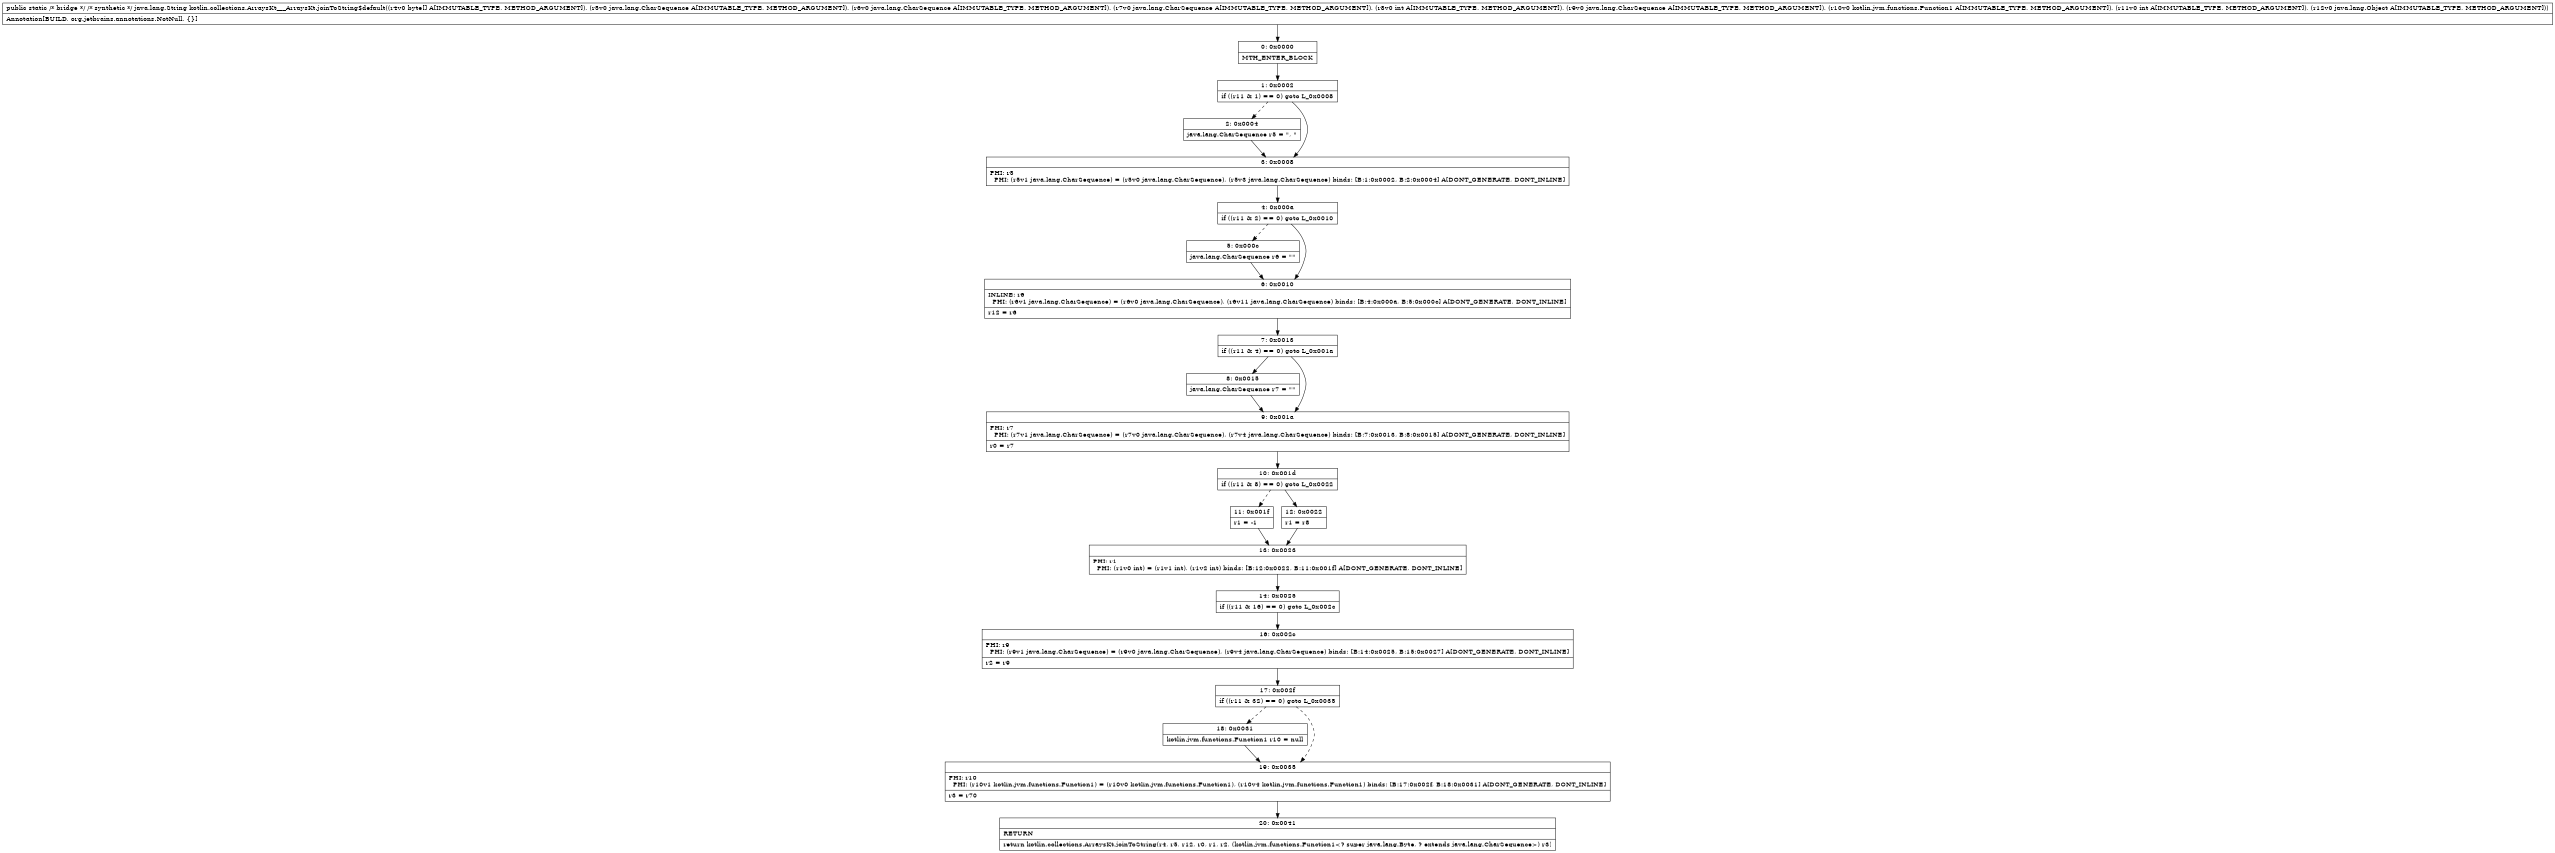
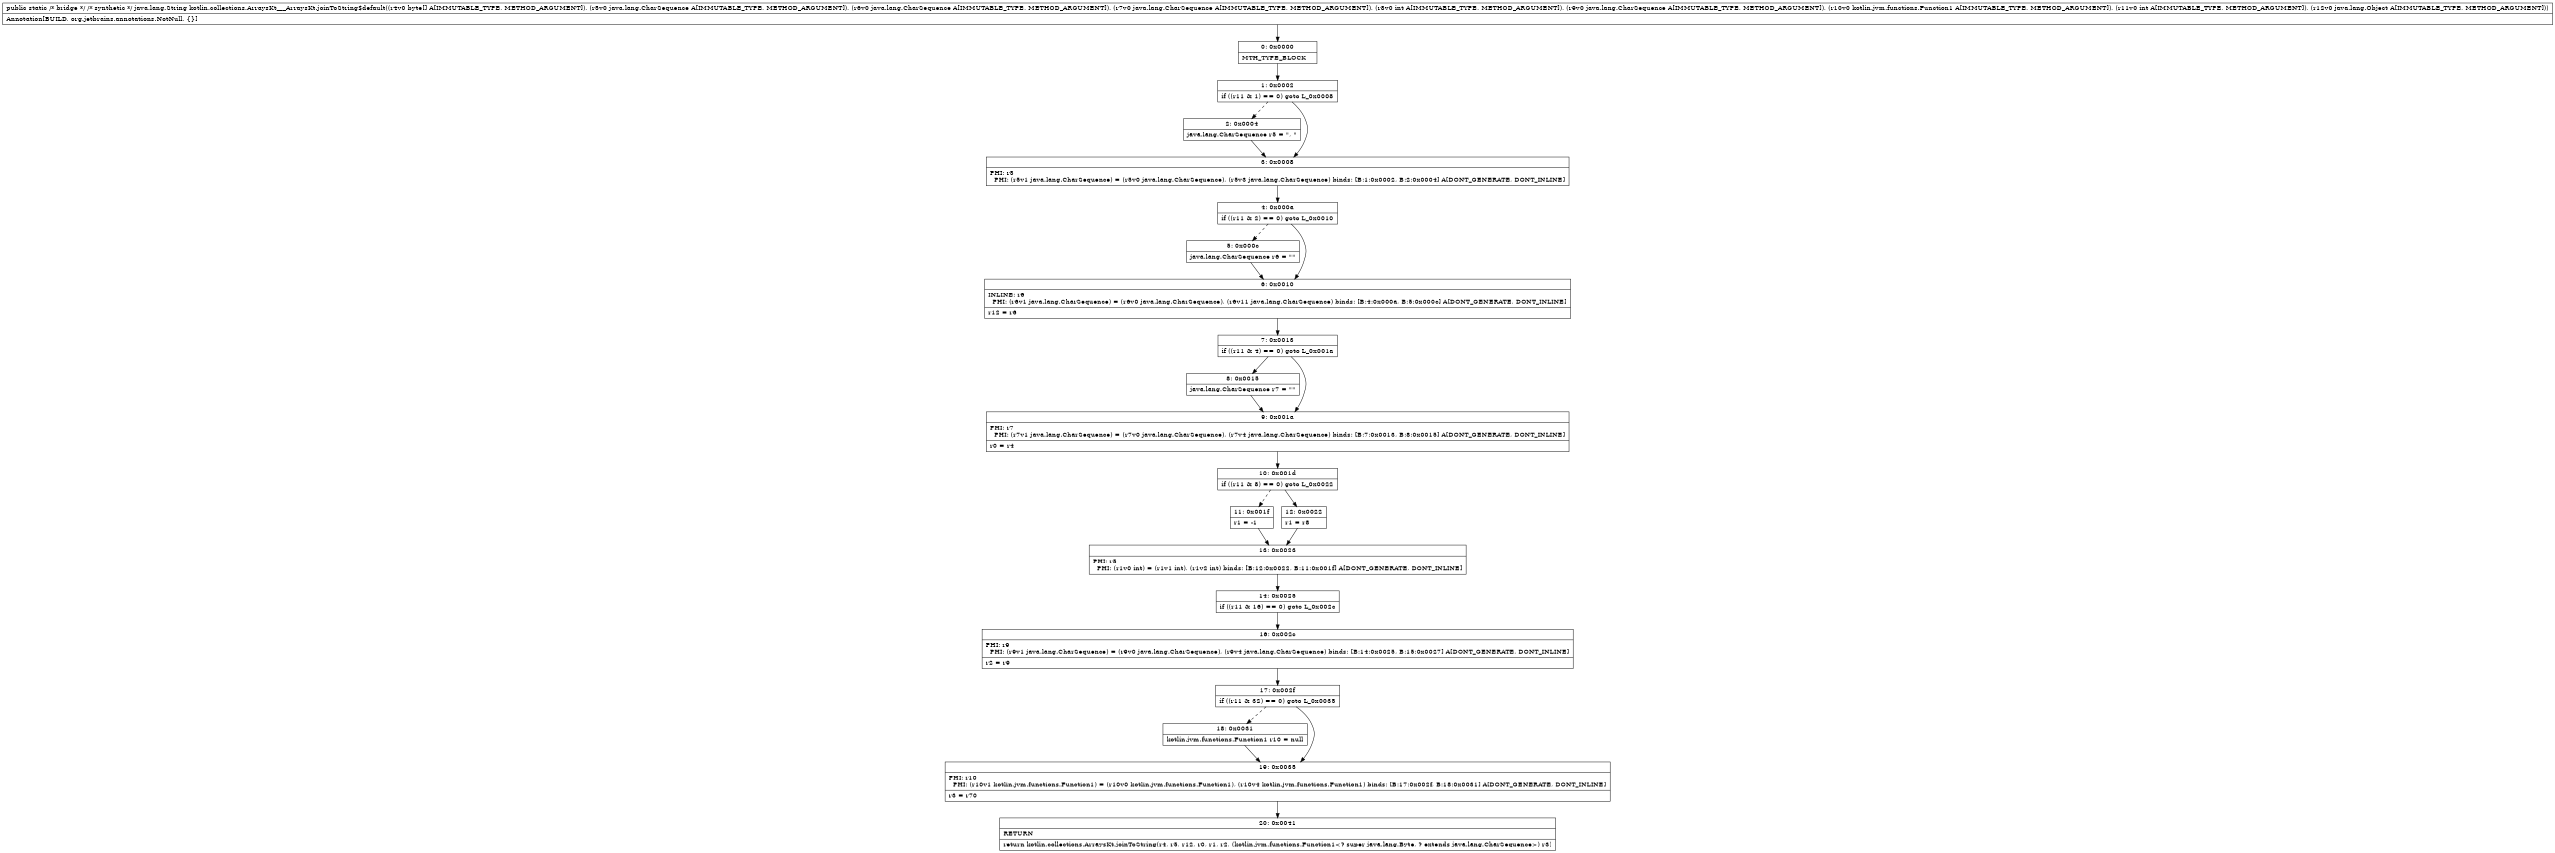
node "0: 0x0000": text "MTH_ENTER_BLOCK" -> "MTH_TYPE_BLOCK"
node "9: 0x001a": text "r0 = r7" -> "r0 = r4"
node "13: 0x0023": text "PHI: r1" -> "PHI: r5"
edge "17: 0x002f" -> "19: 0x0035": style dashed -> solid
